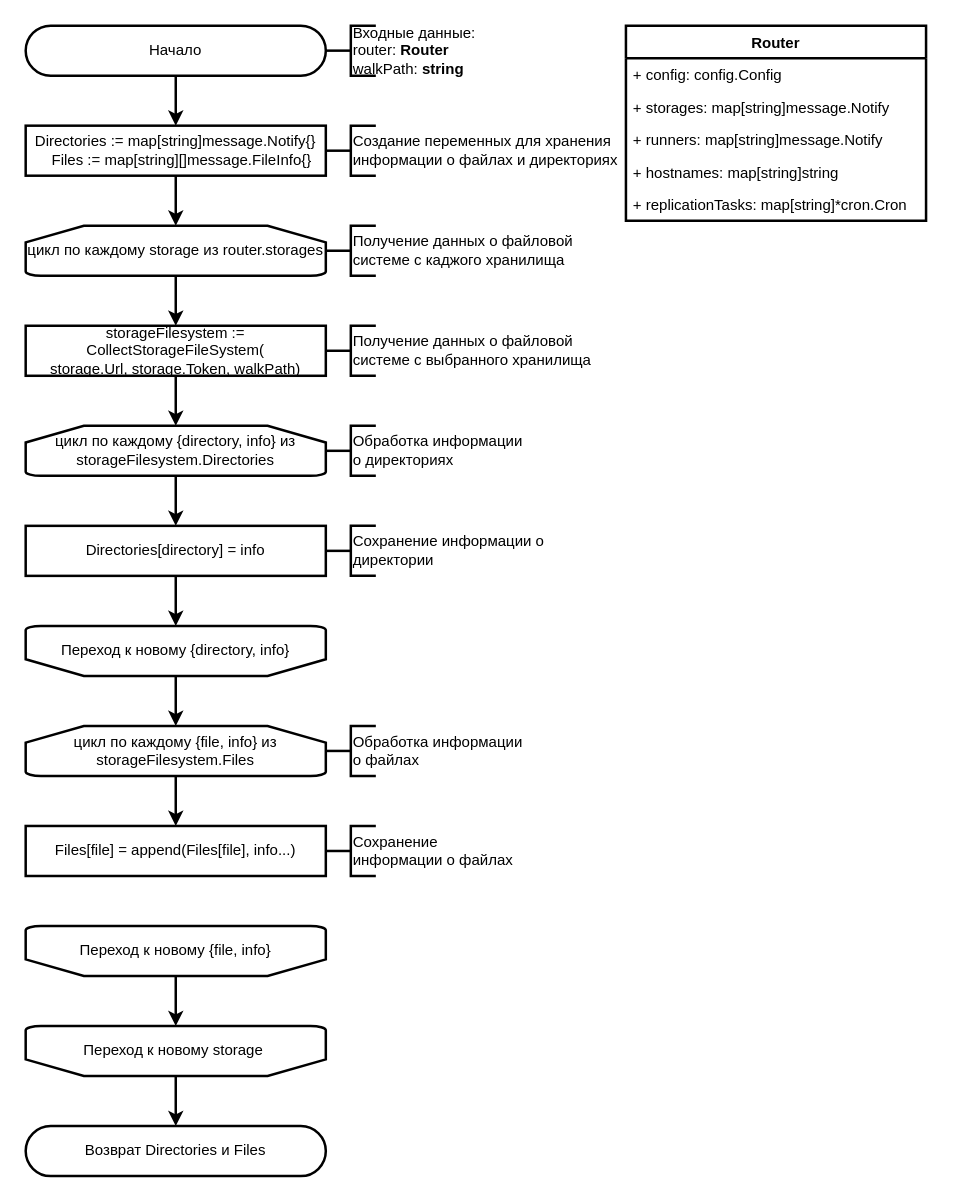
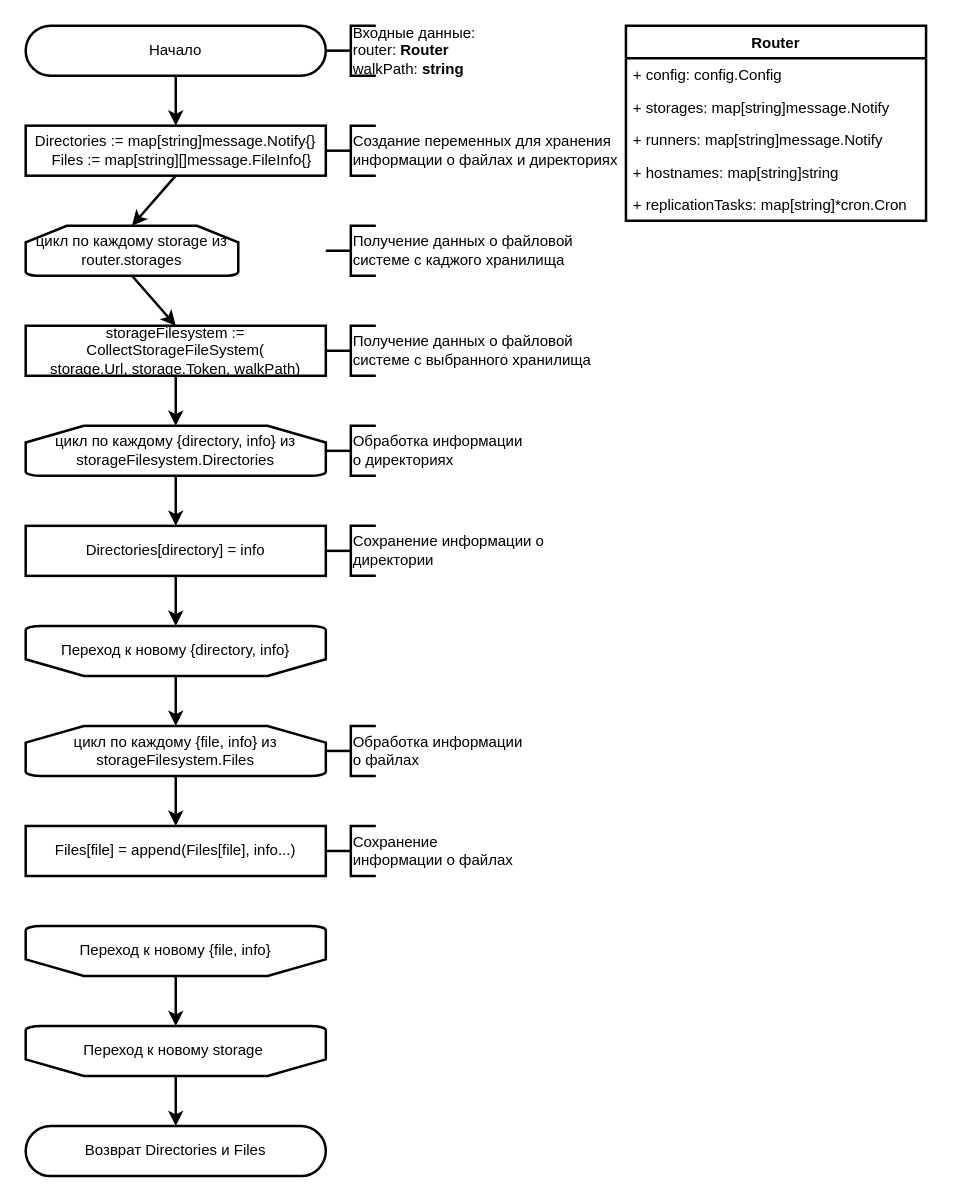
node "цикл по каждому storage из router.storages": size 300x50 -> 213x50
